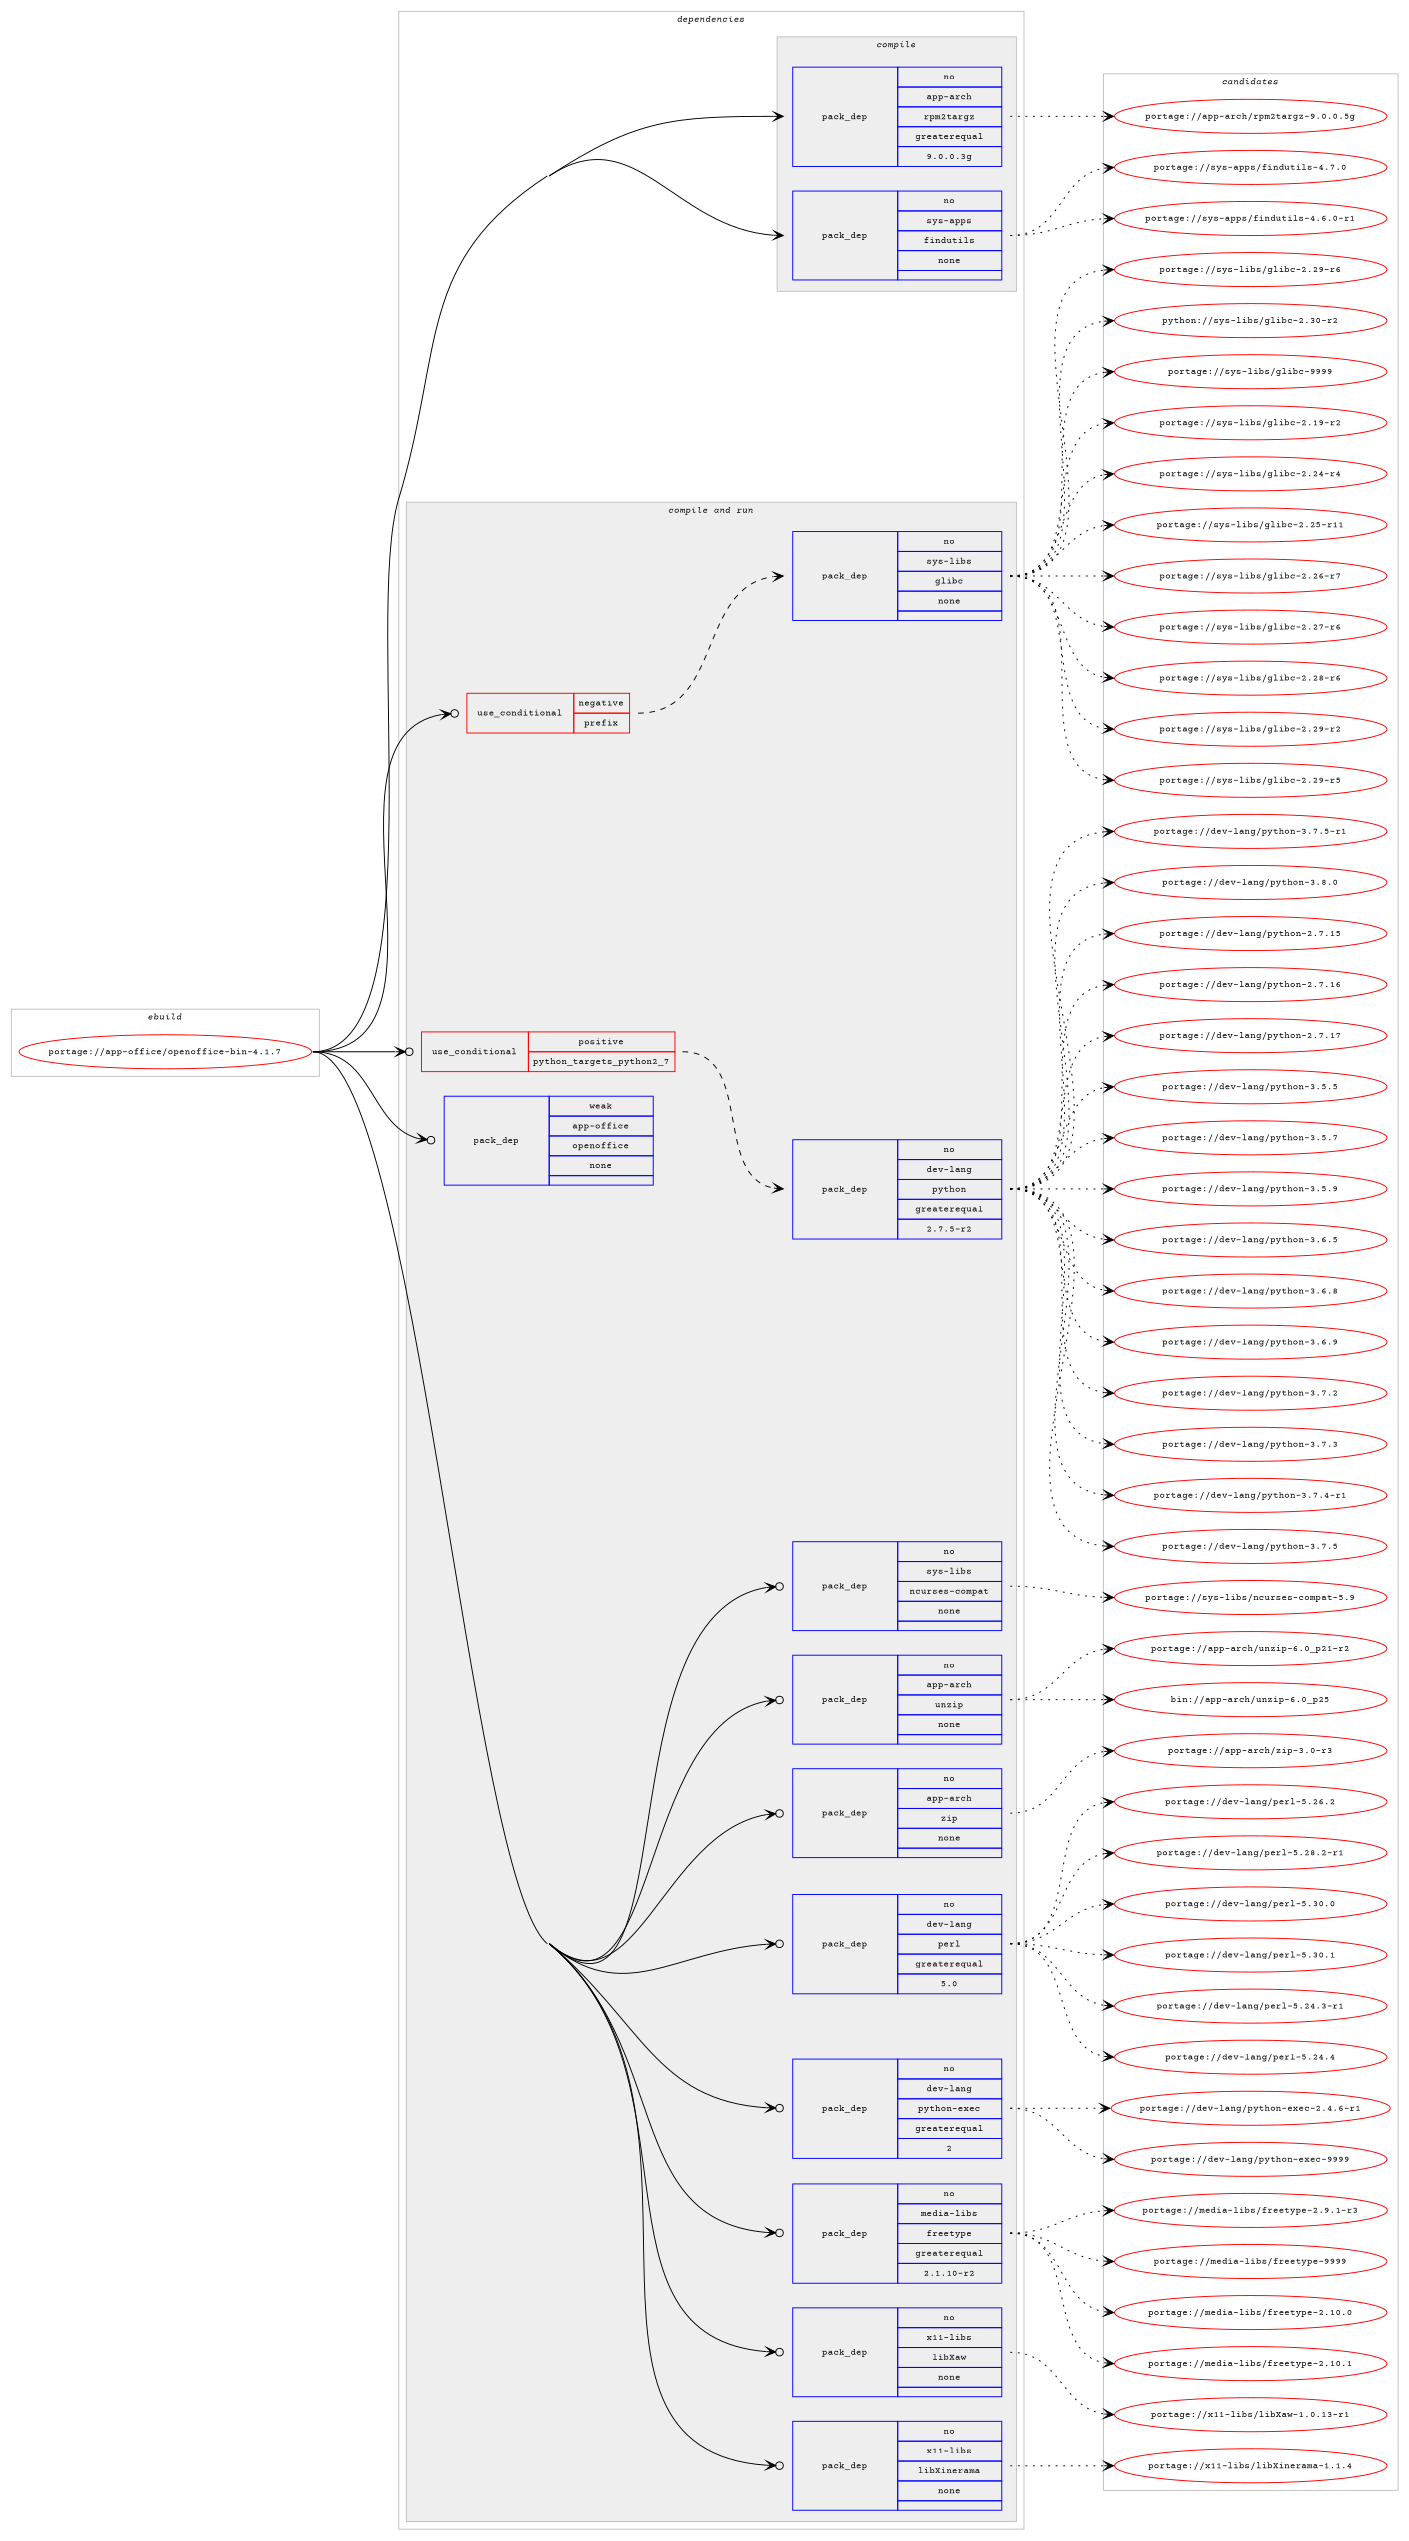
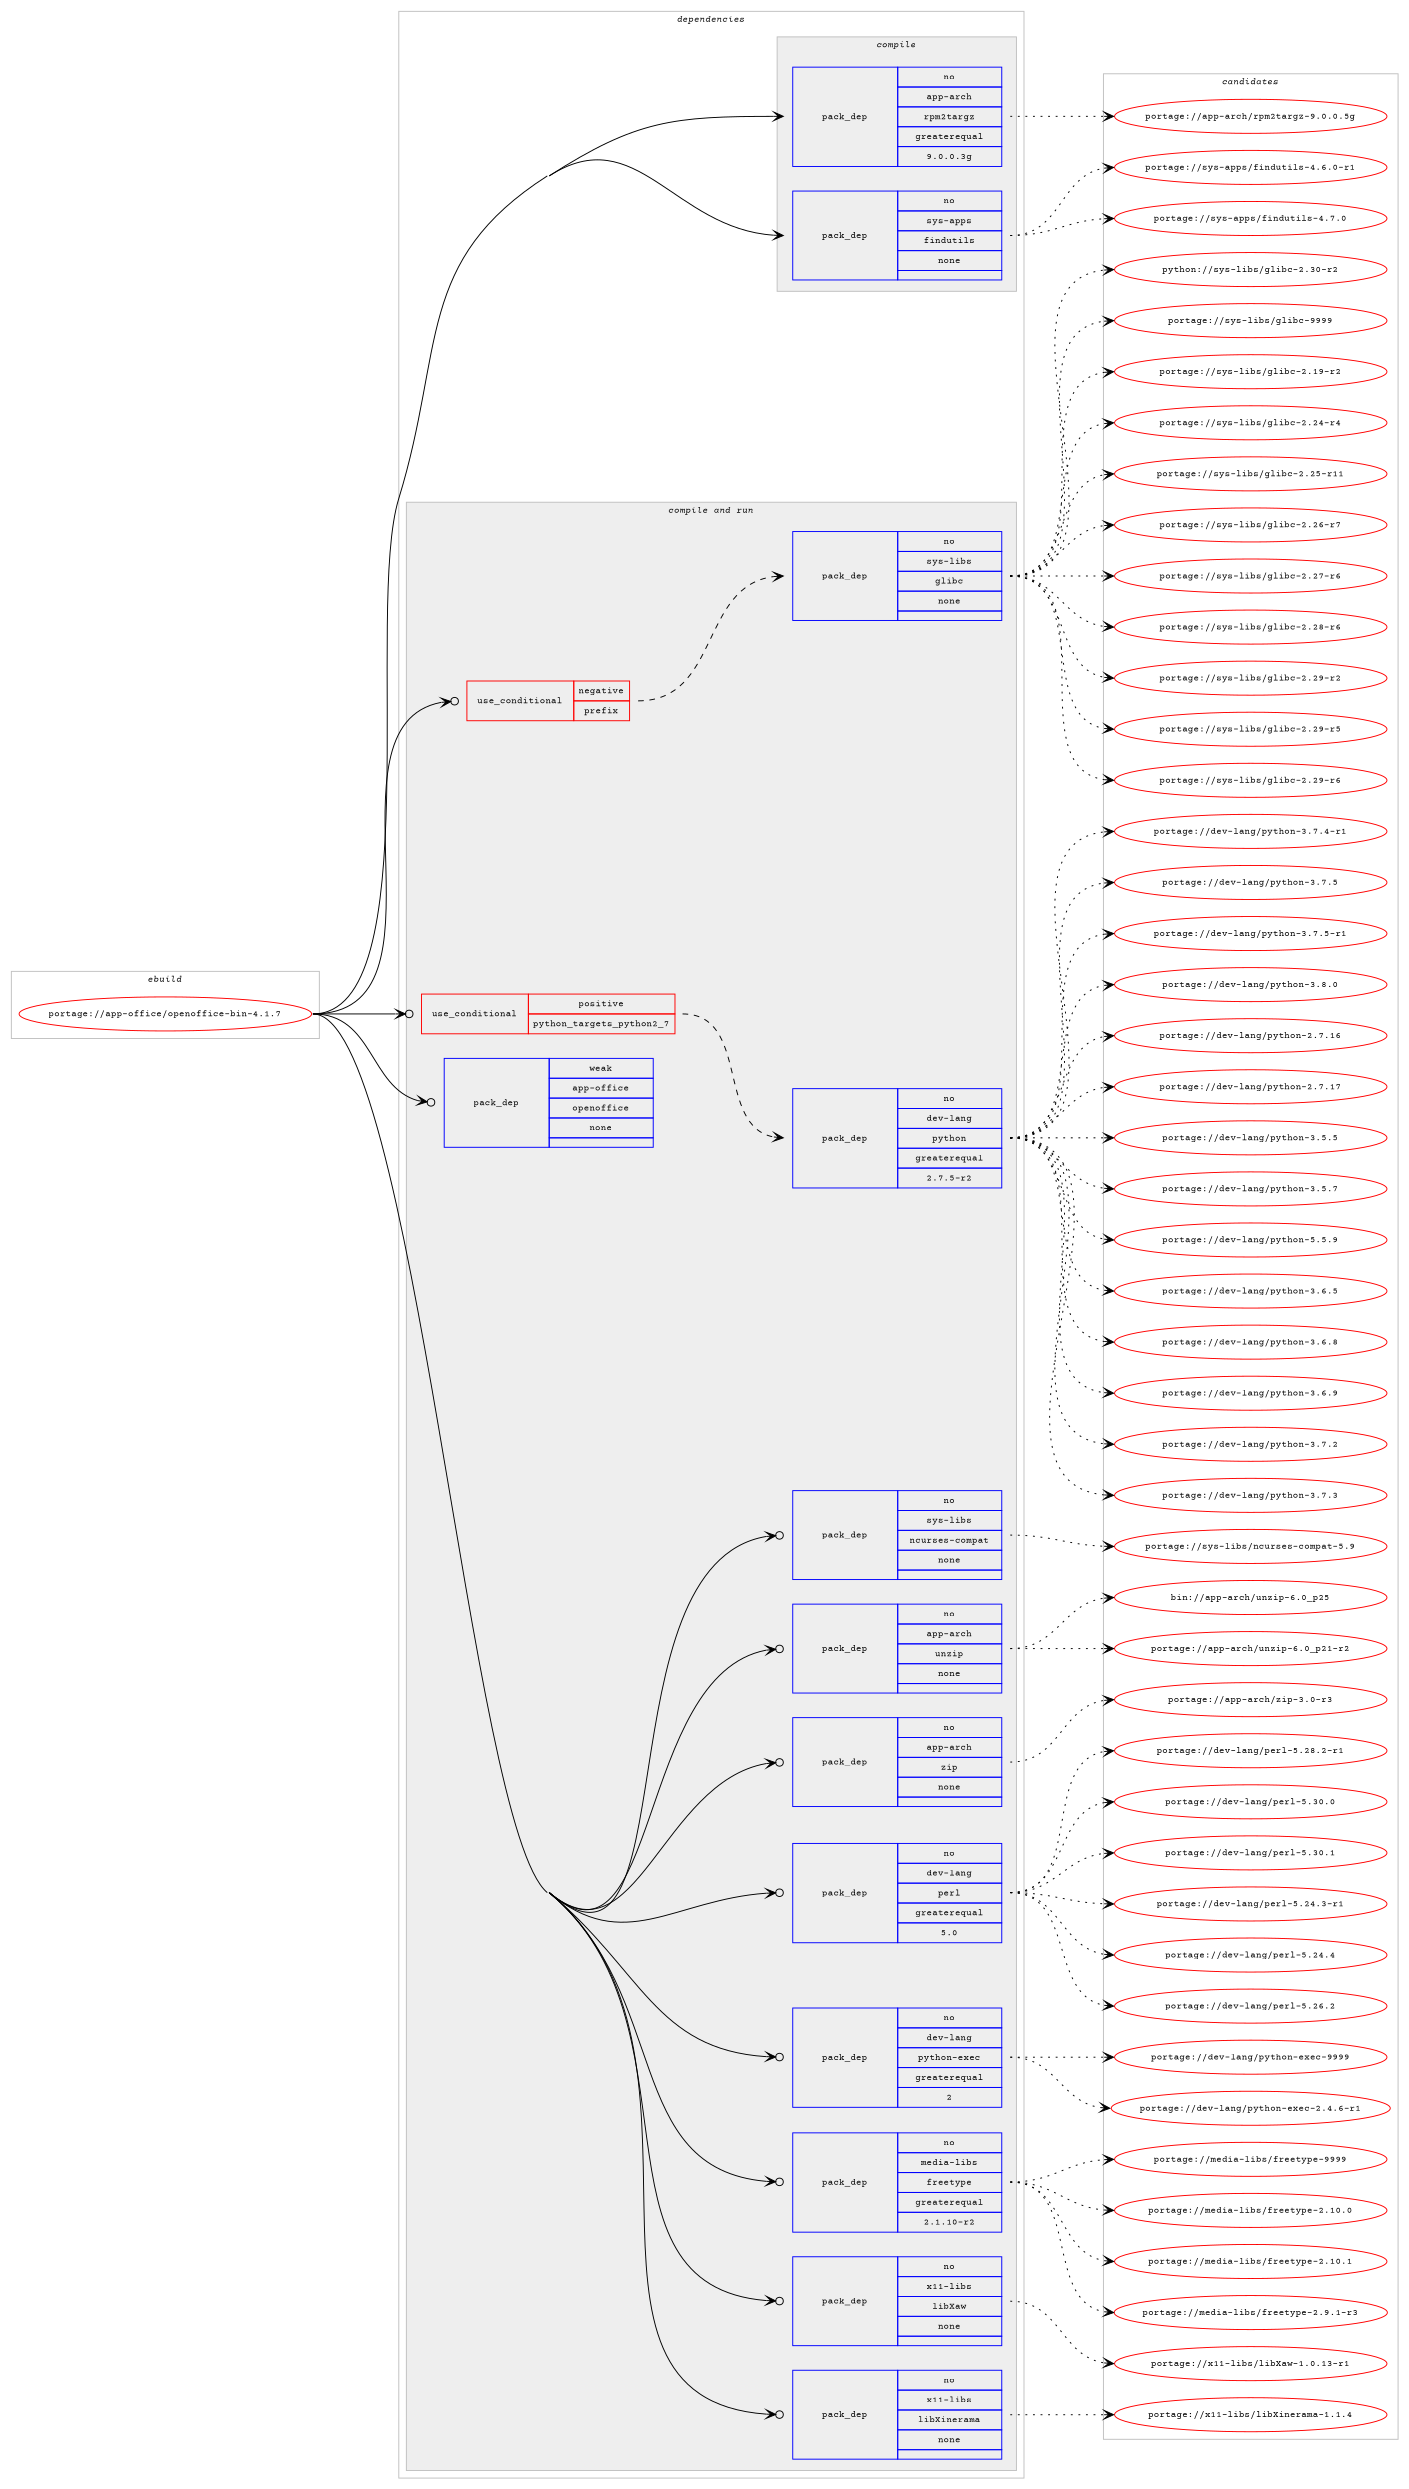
node "portage://dev-lang/python-2.7.15": removed
node "portage://dev-lang/python-3.5.9": label "portage://dev-lang/python-3.5.9" -> "portage://dev-lang/python-5.5.9"
